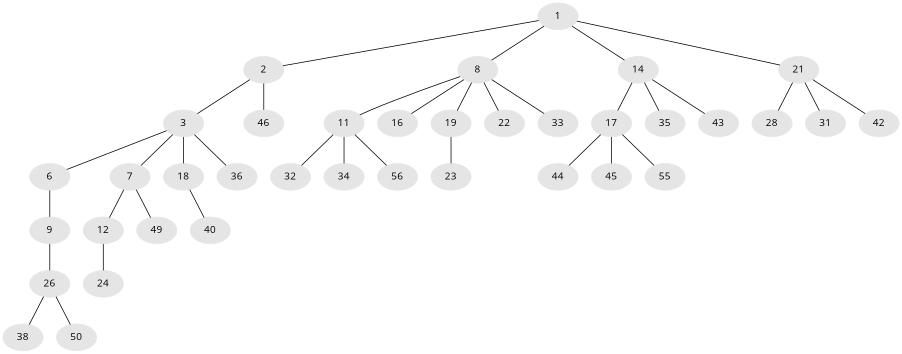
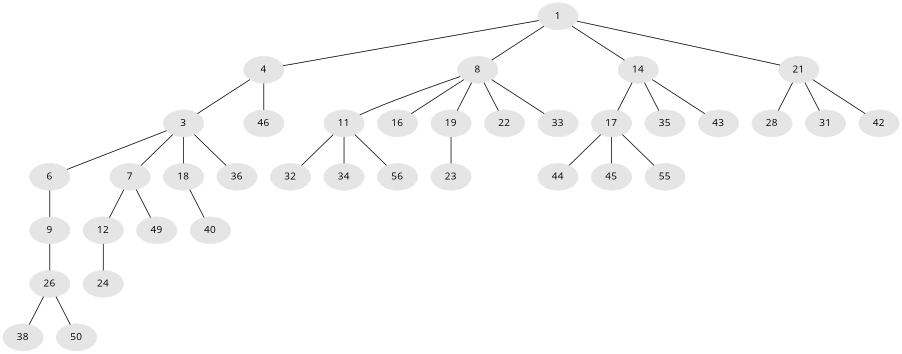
node "2": label "2" -> "4"
